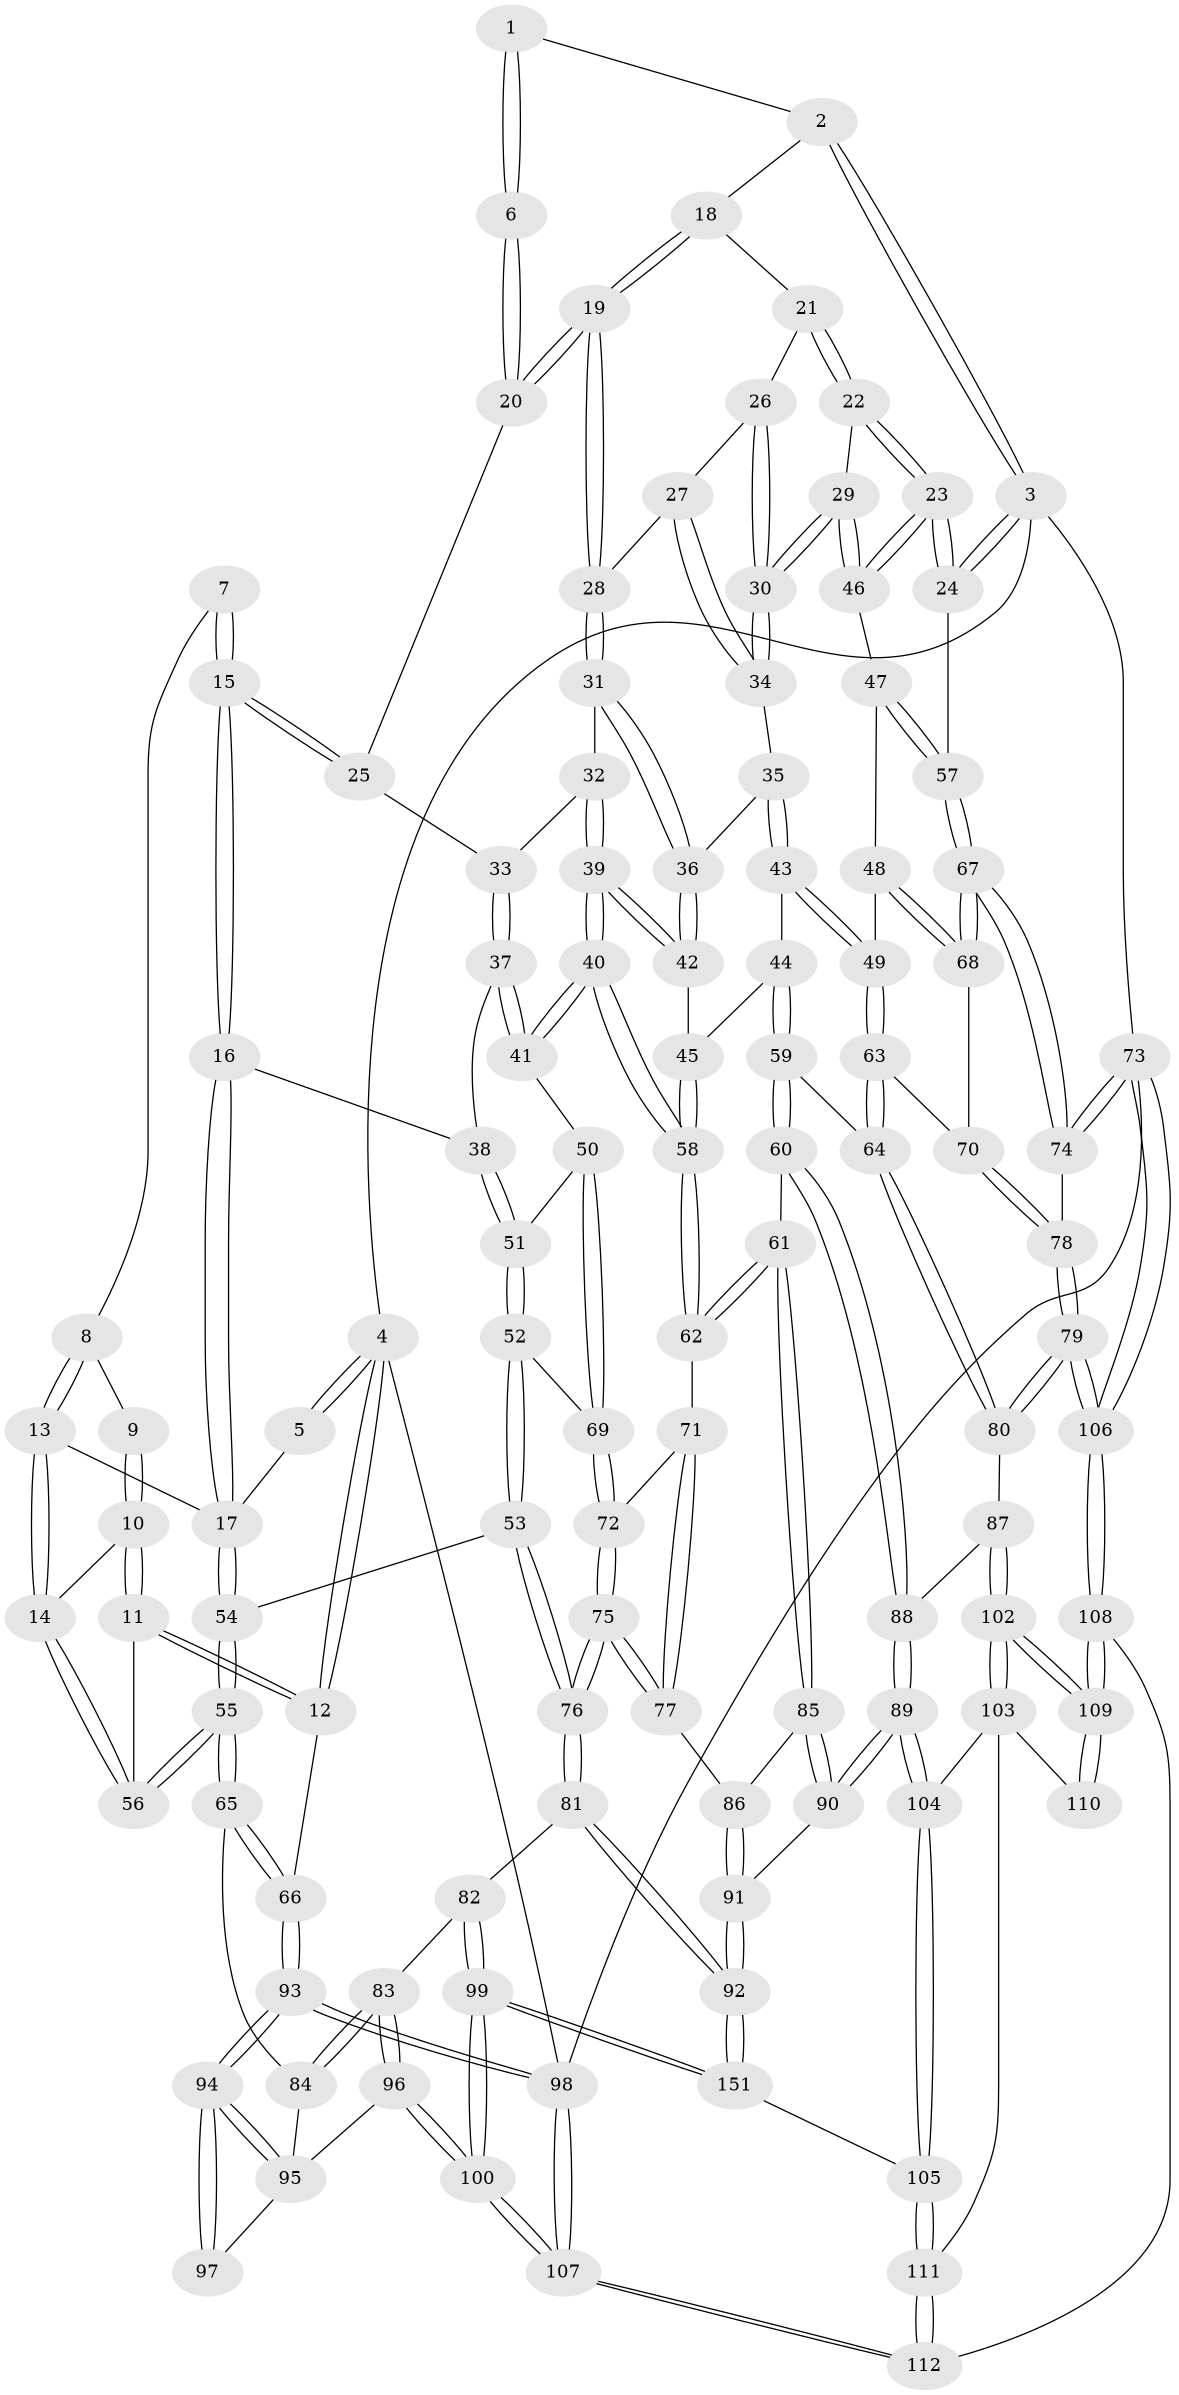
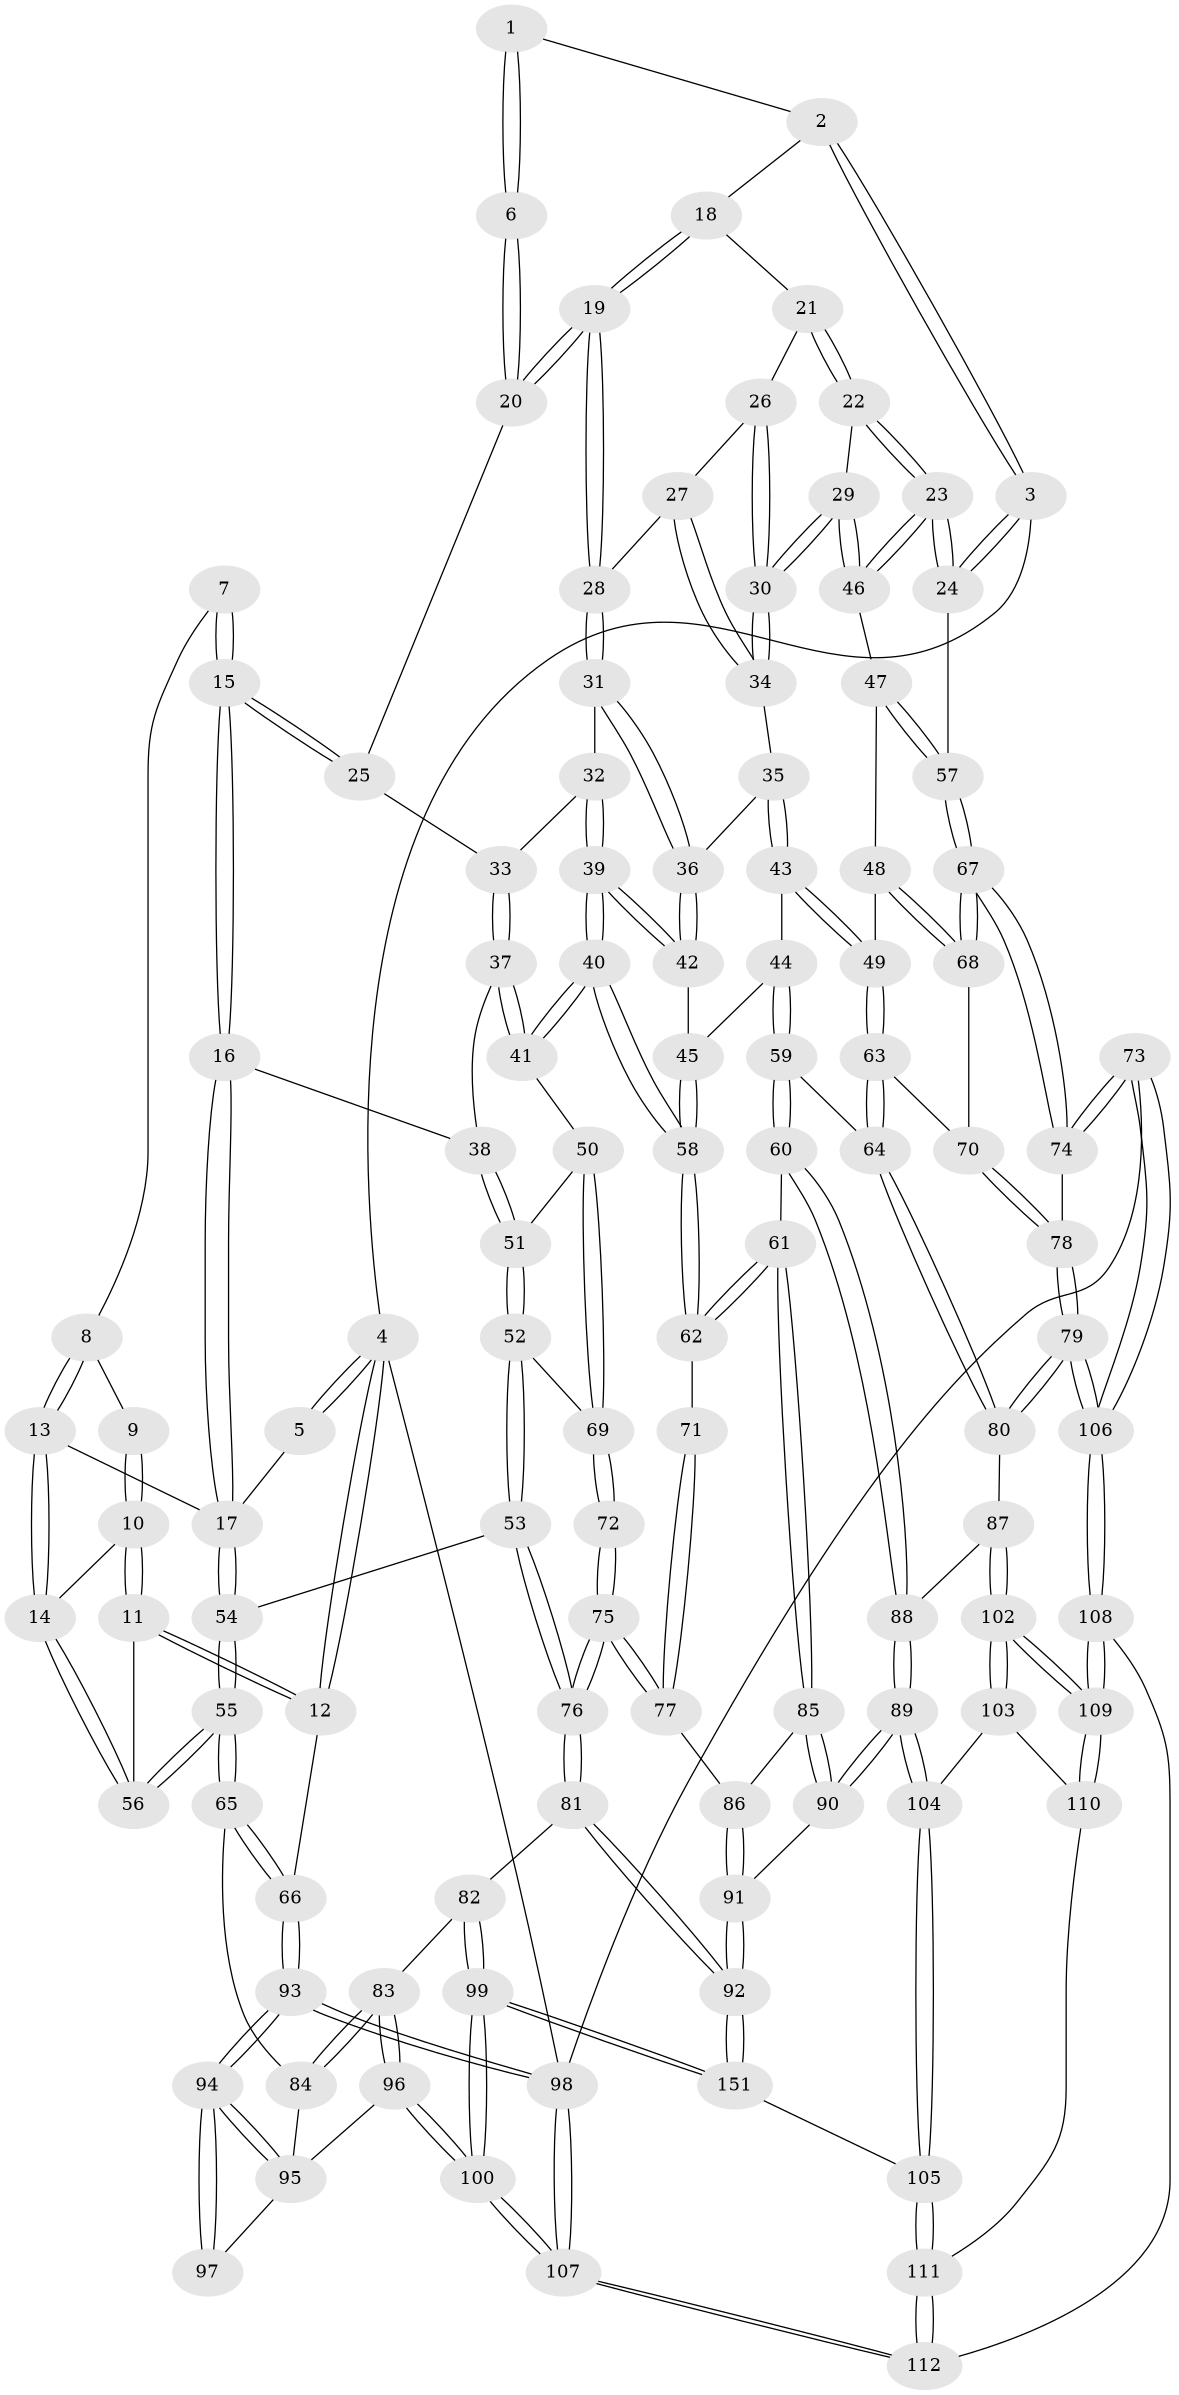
edge "3" -- "73": removed
edge "71" -- "72": removed
edge "103" -- "111": now "110" -- "111"
